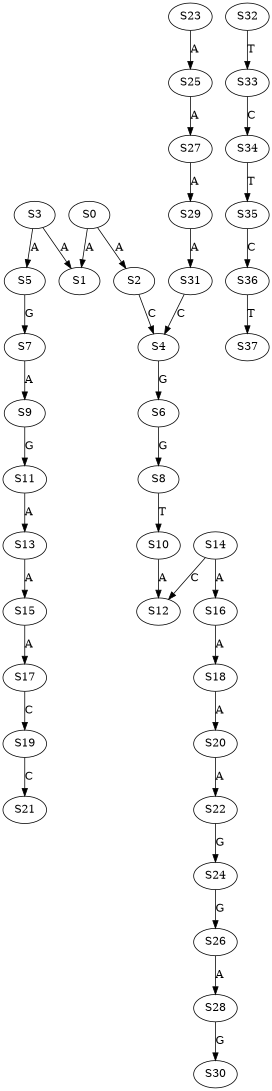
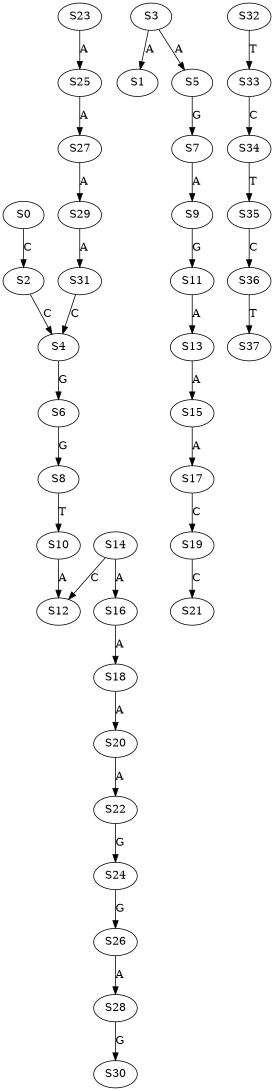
edge "S0" -> "S1": removed, label "A"
edge "S0" -> "S2": label "A" -> "C"
